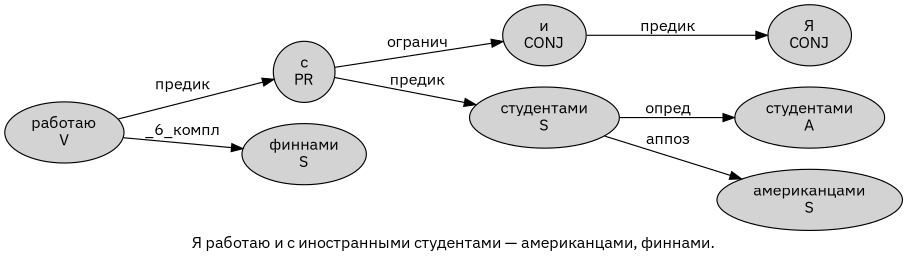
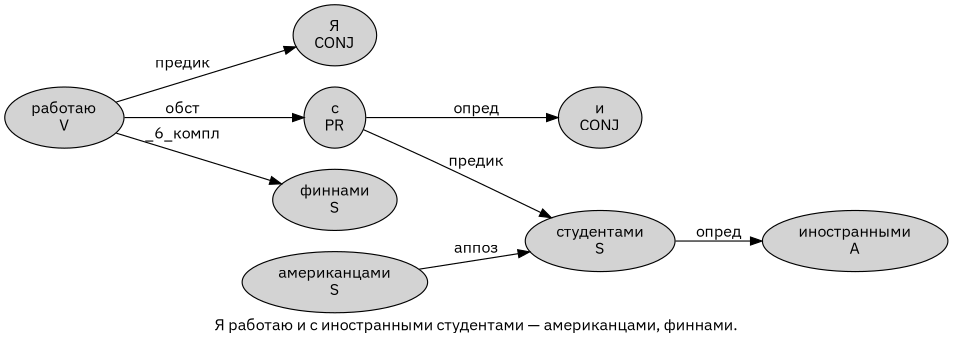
edge "и CONJ" -> "Я CONJ": now "работаю V" -> "Я CONJ"
edge "с PR" -> "и CONJ": label "огранич" -> "опред"
edge "работаю V" -> "с PR": label "предик" -> "обст"
node "студентами A": label "студентами A" -> "иностранными A"
edge "студентами S" -> "американцами S": reversed
